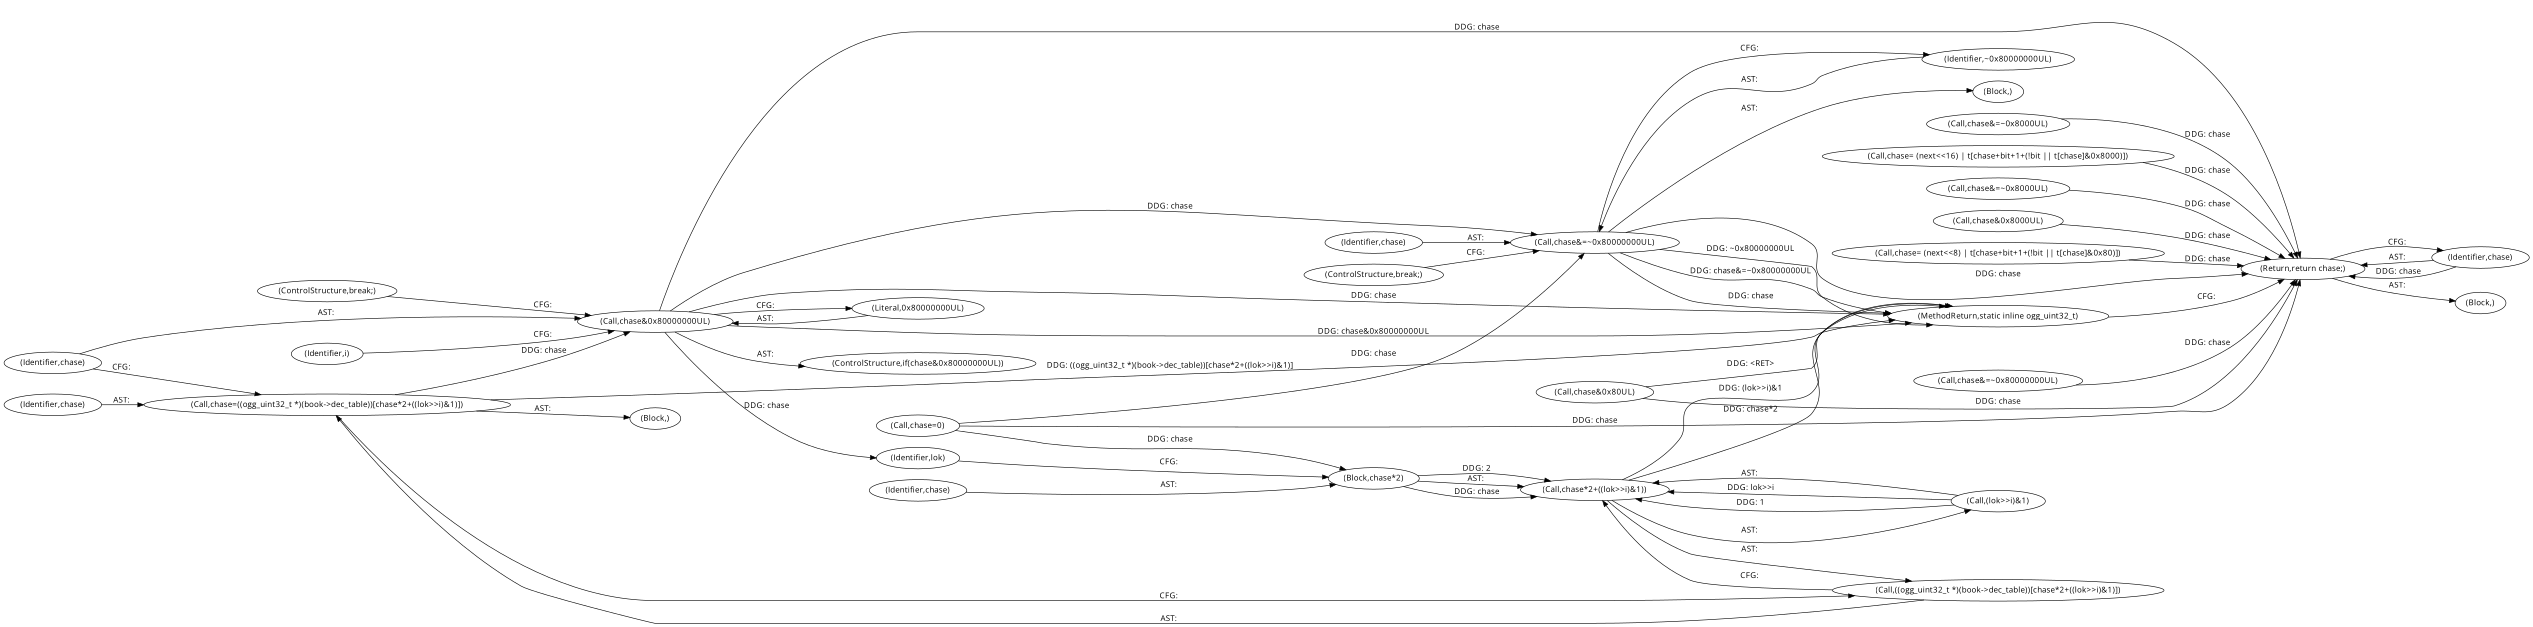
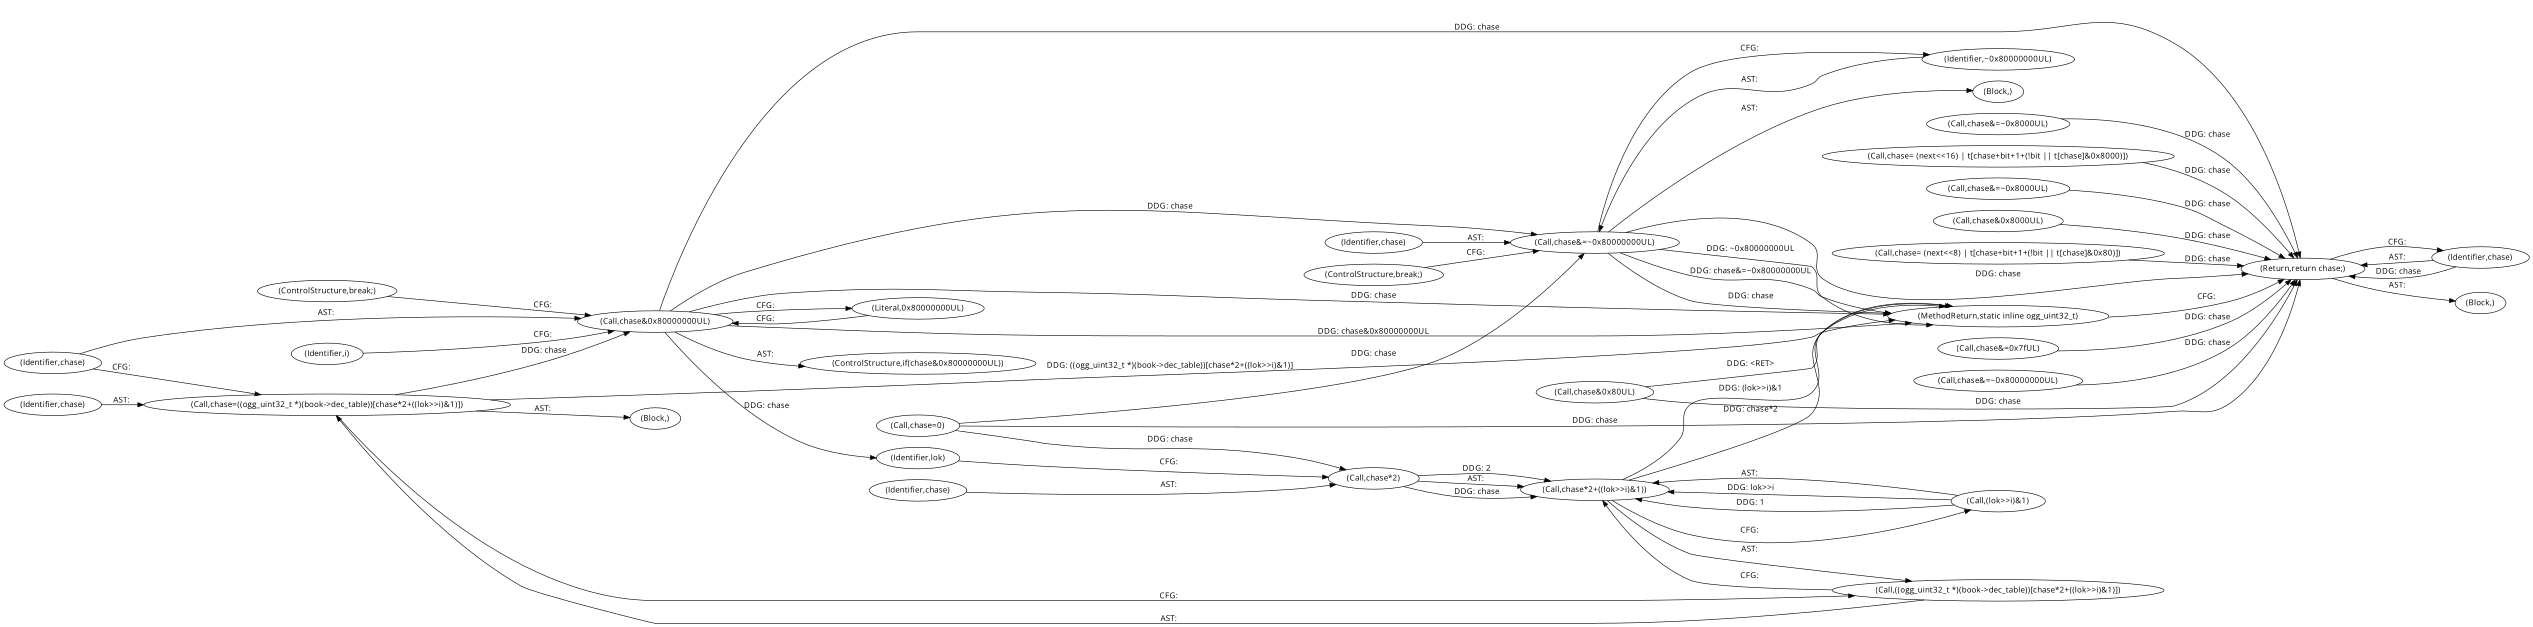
edge "(Literal,0x80000000UL)" -> "(Call,chase&0x80000000UL)": label "AST: " -> "CFG: "
node "(Call,chase&=0x7fUL)": added
node "(Block,chase*2)": label "(Block,chase*2)" -> "(Call,chase*2)"
edge "(Call,chase*2+((lok>>i)&1))" -> "(Call,(lok>>i)&1)": label "AST: " -> "CFG: "
